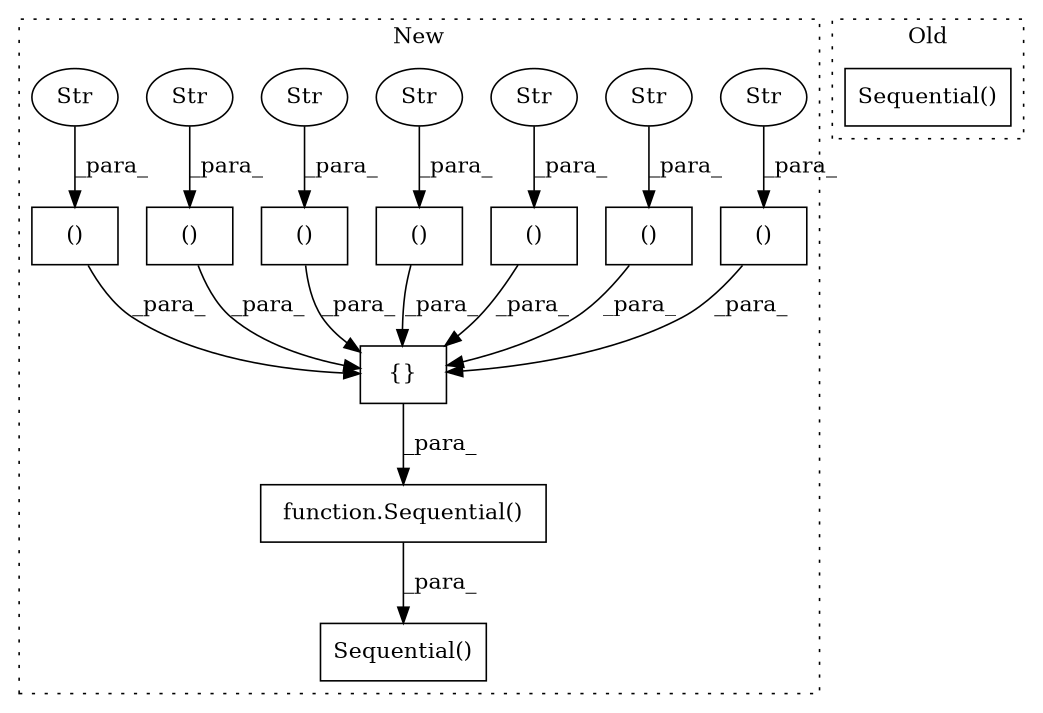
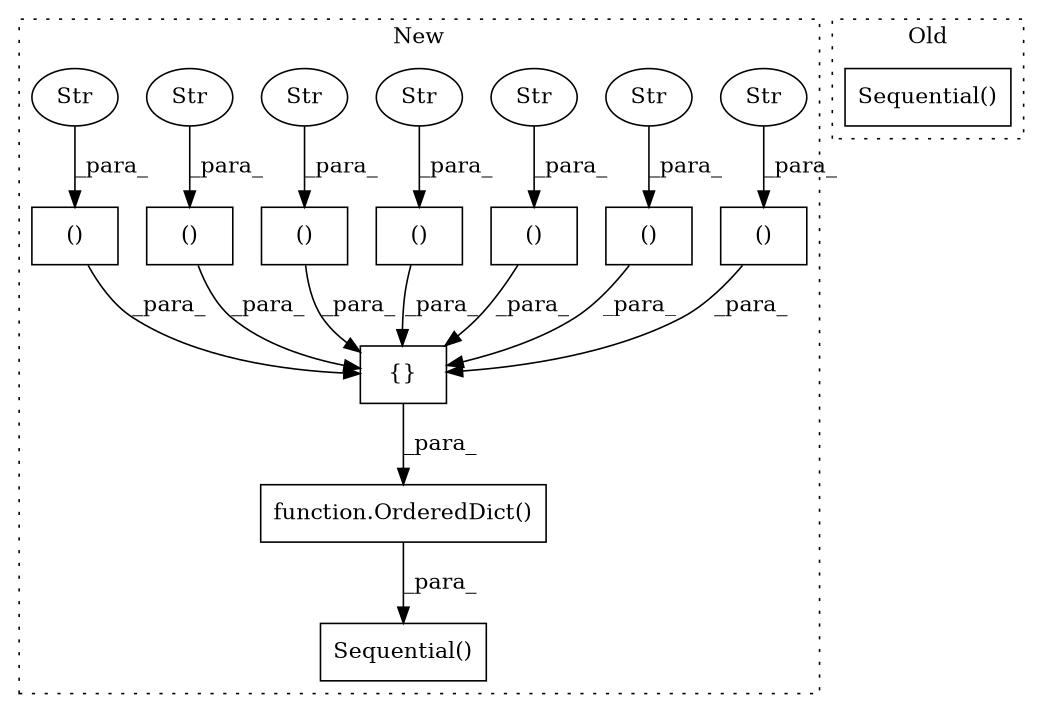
node "function.Sequential()": label "function.Sequential()" -> "function.OrderedDict()"
